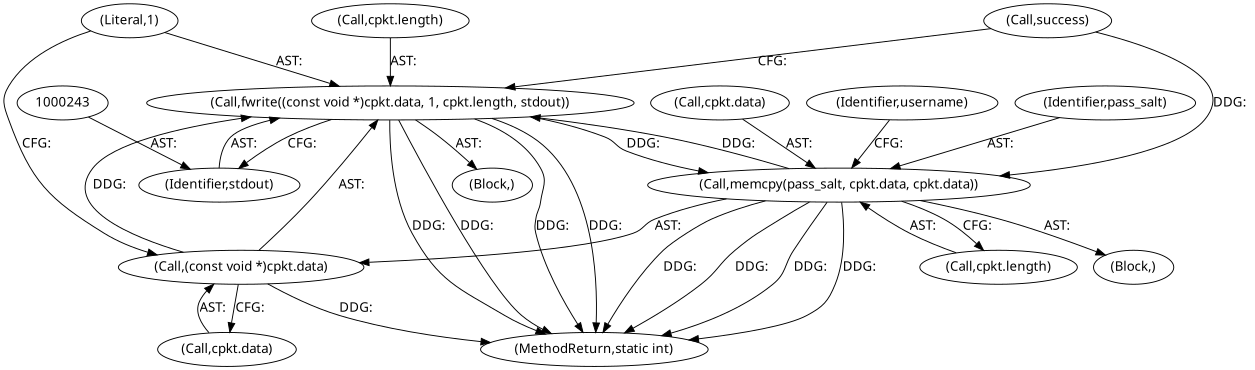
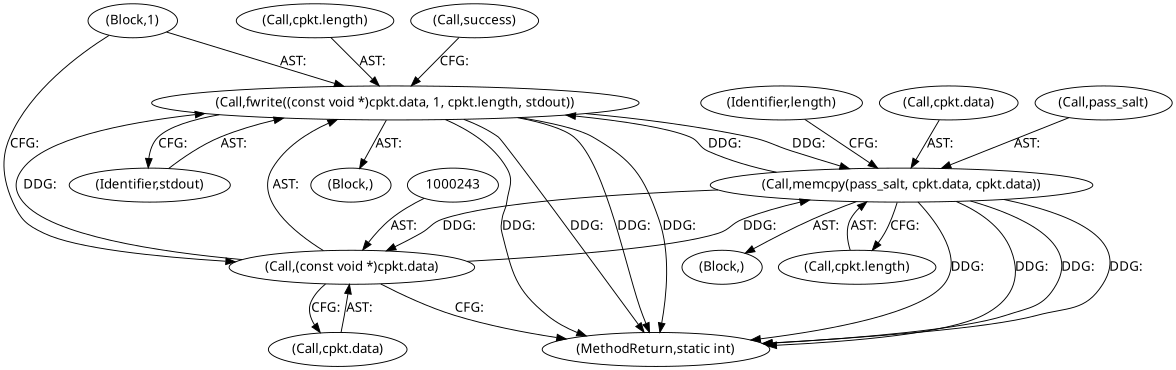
node "(Literal,1)": label "(Literal,1)" -> "(Block,1)"
node "(Identifier,username)": label "(Identifier,username)" -> "(Identifier,length)"
node "(Identifier,pass_salt)": label "(Identifier,pass_salt)" -> "(Call,pass_salt)"
edge "(Call,success)" -> "(Call,memcpy(pass_salt, cpkt.data, cpkt.data))": now "(Call,(const void *)cpkt.data)" -> "(Call,memcpy(pass_salt, cpkt.data, cpkt.data))"
edge "1000243" -> "(Identifier,stdout)": now "1000243" -> "(Call,(const void *)cpkt.data)"
edge "(Call,memcpy(pass_salt, cpkt.data, cpkt.data))" -> "(Call,(const void *)cpkt.data)": label "AST: " -> "DDG: "
edge "(Call,(const void *)cpkt.data)" -> "(MethodReturn,static int)": label "DDG: " -> "CFG: "
